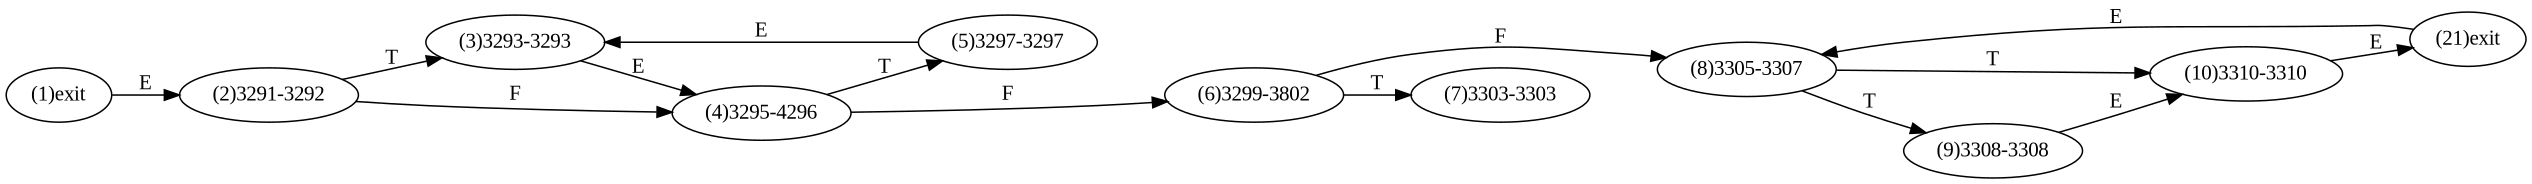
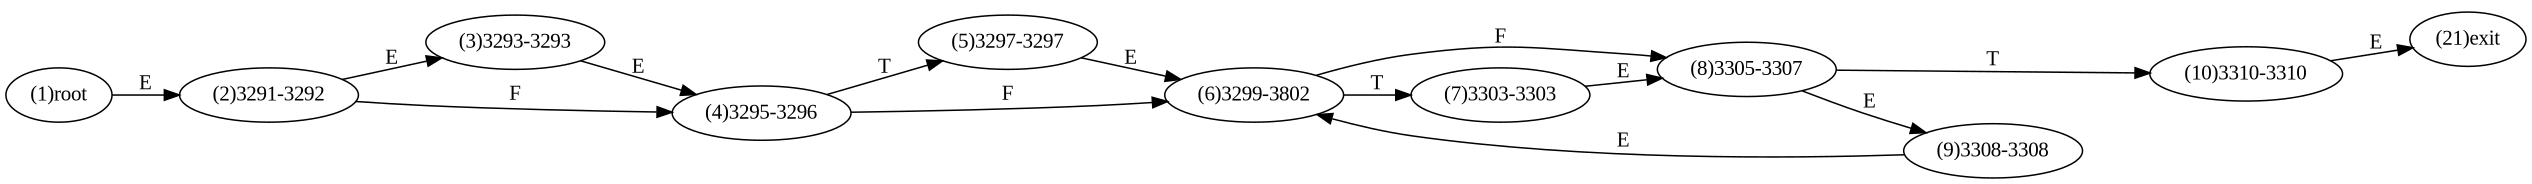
edge "(21)exit" -> "(8)3305-3307": now "(7)3303-3303" -> "(8)3305-3307"
edge "(5)3297-3297" -> "(3)3293-3293": now "(5)3297-3297" -> "(6)3299-3802"
edge "(2)3291-3292" -> "(3)3293-3293": label "T" -> "E"
node "(1)exit": label "(1)exit" -> "(1)root"
edge "(8)3305-3307" -> "(9)3308-3308": label "T" -> "E"
node "(4)3295-4296": label "(4)3295-4296" -> "(4)3295-3296"
edge "(9)3308-3308" -> "(10)3310-3310": now "(9)3308-3308" -> "(6)3299-3802"
